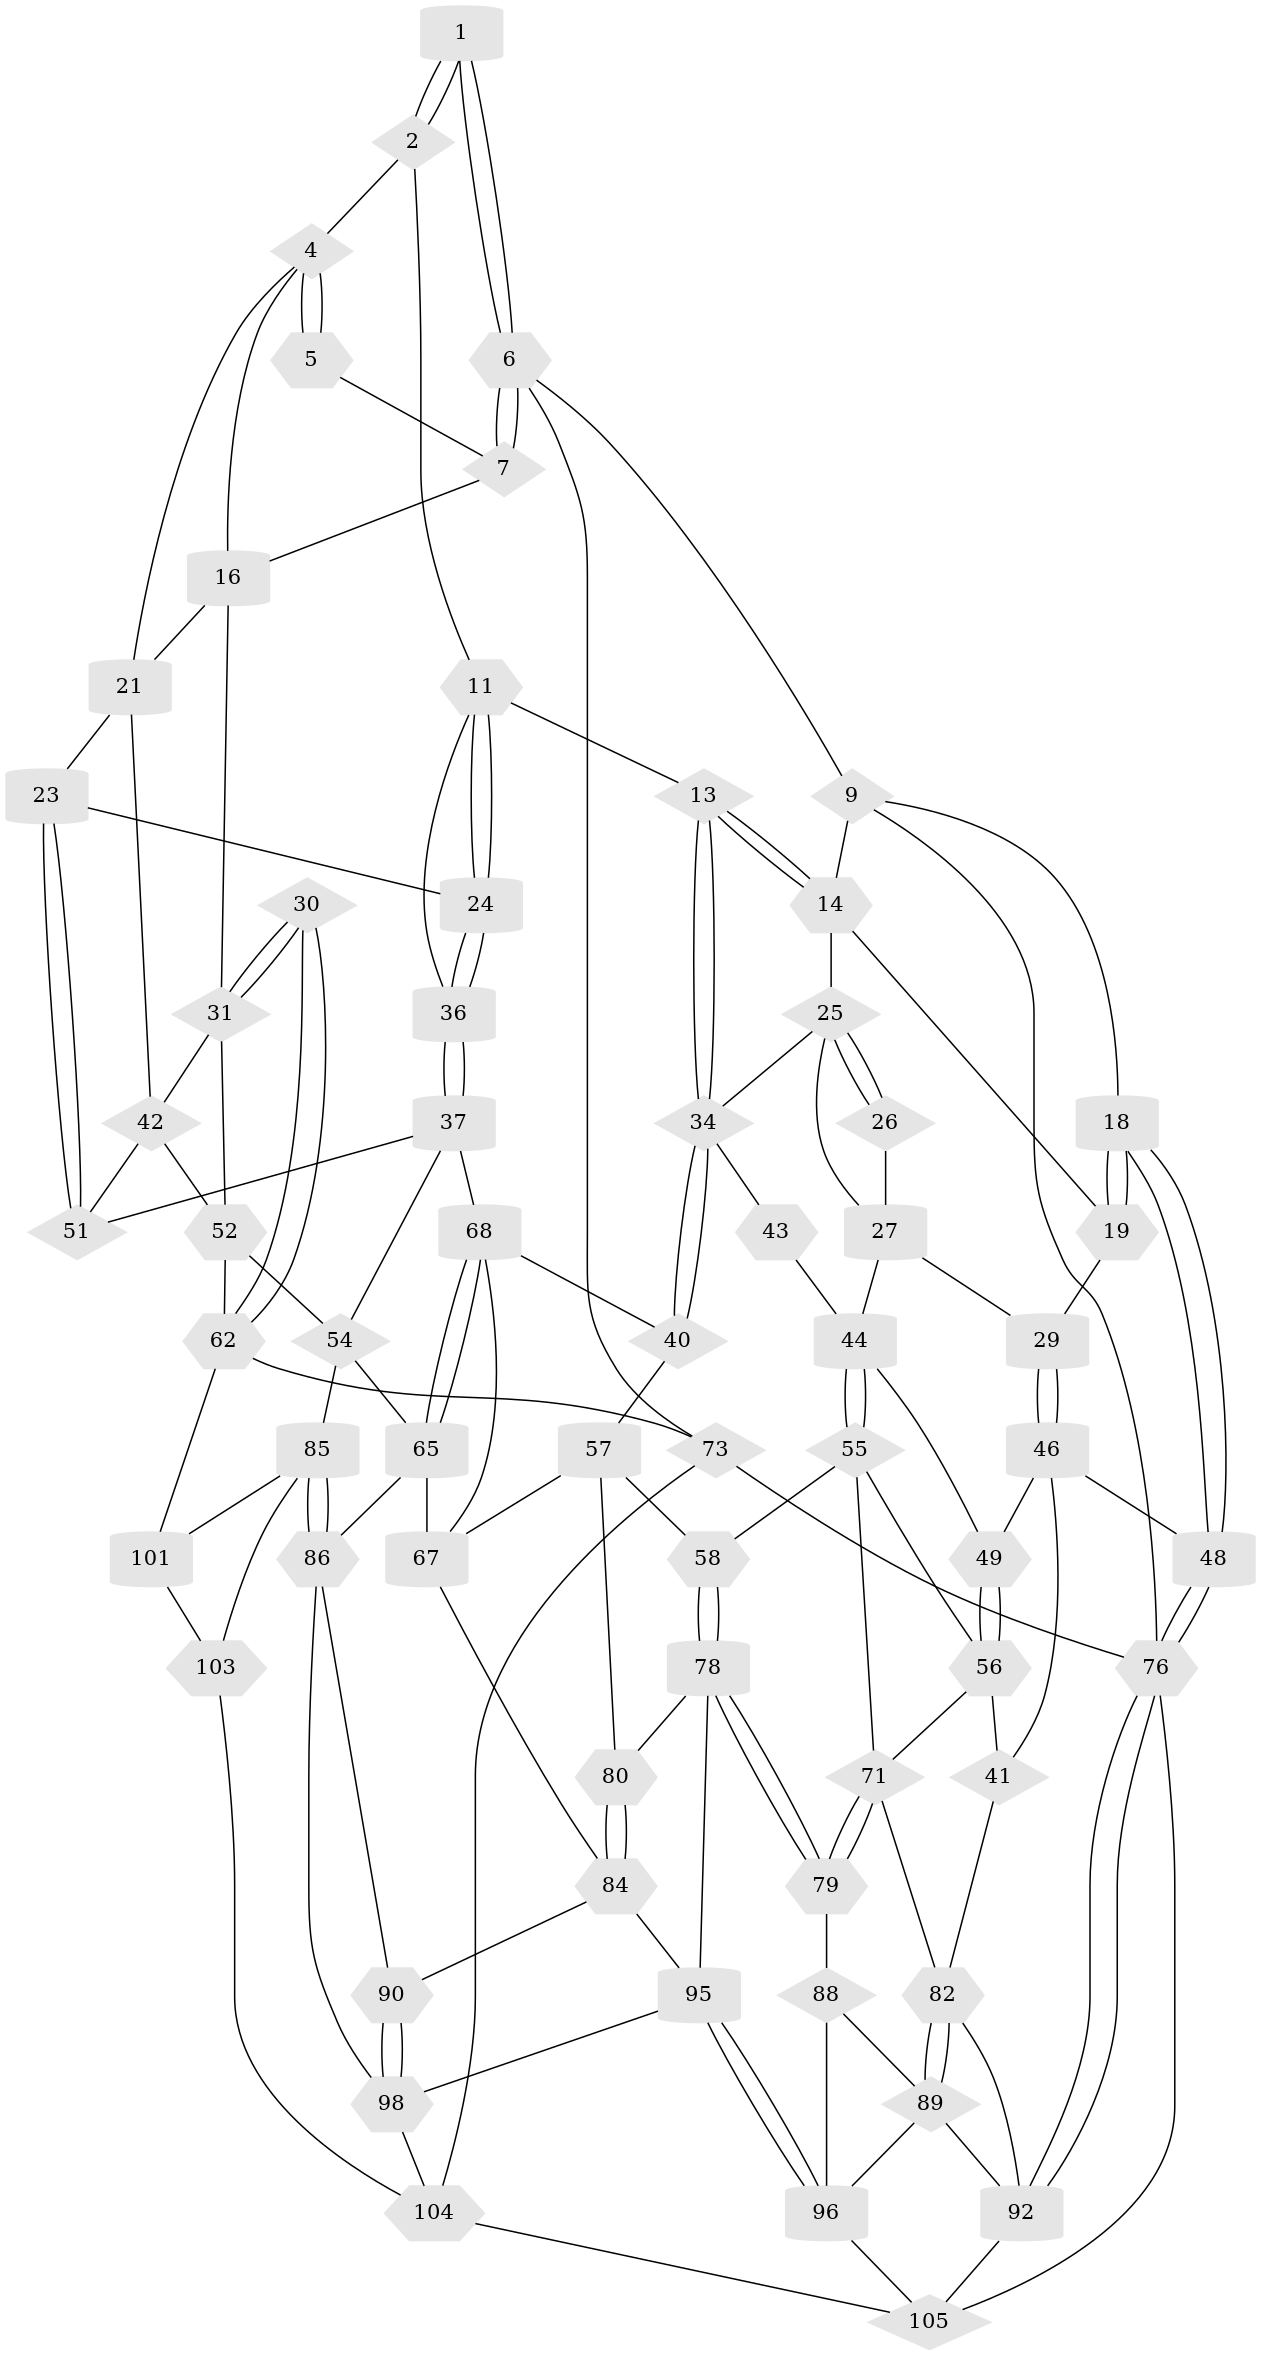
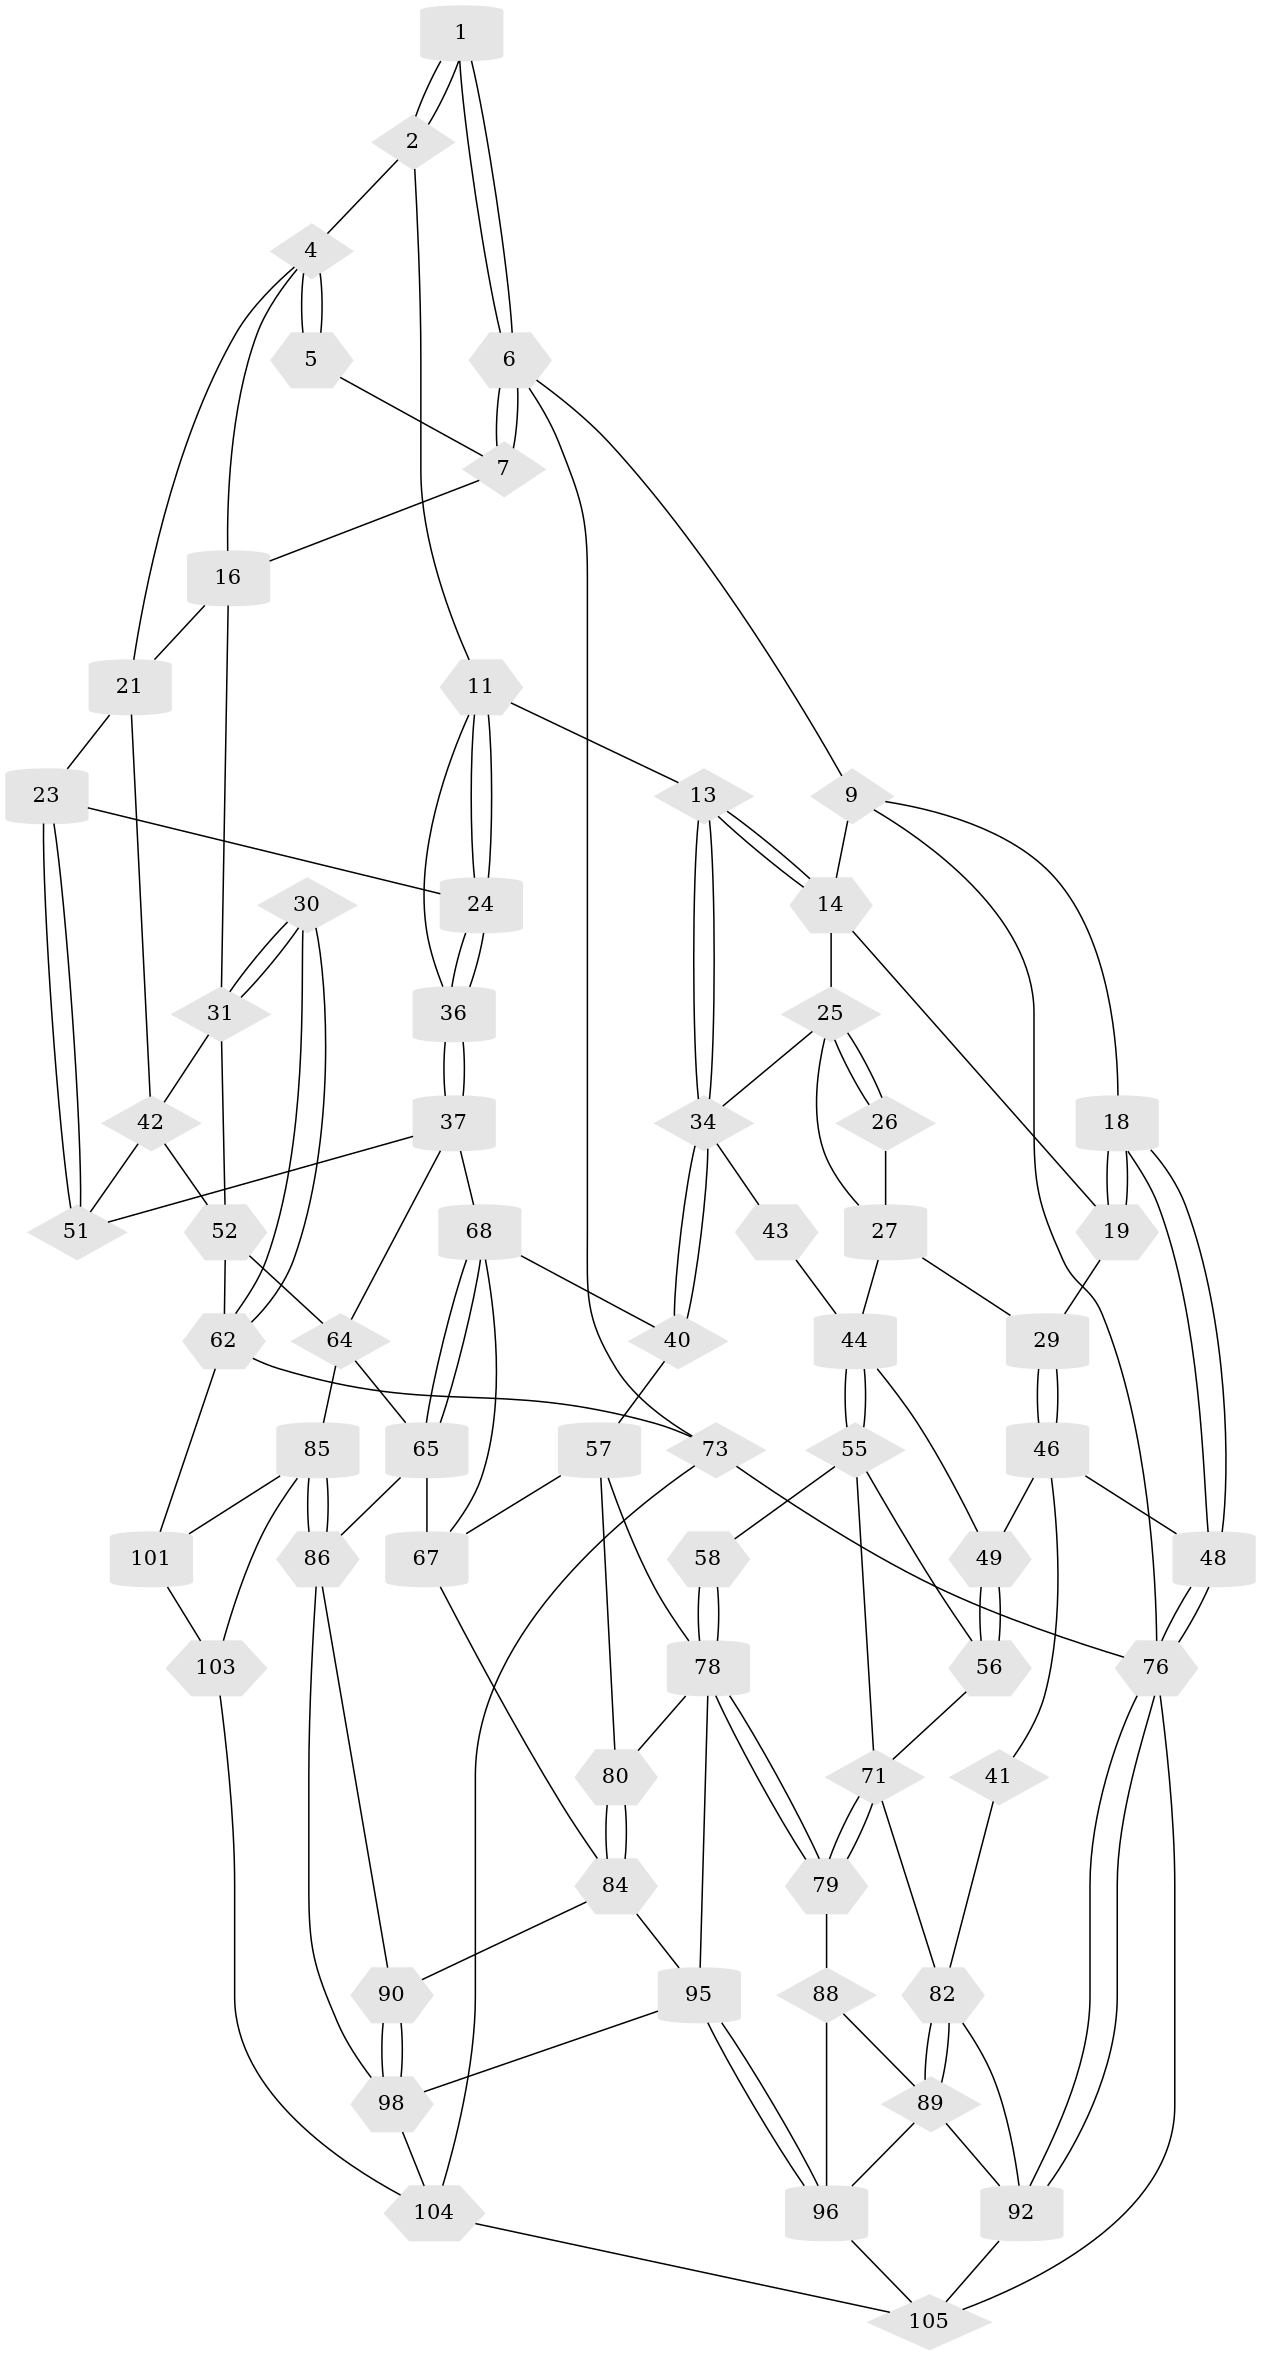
node "54": label "54" -> "64"
edge "57" -- "58": now "57" -- "78"
edge "56" -- "41": removed
